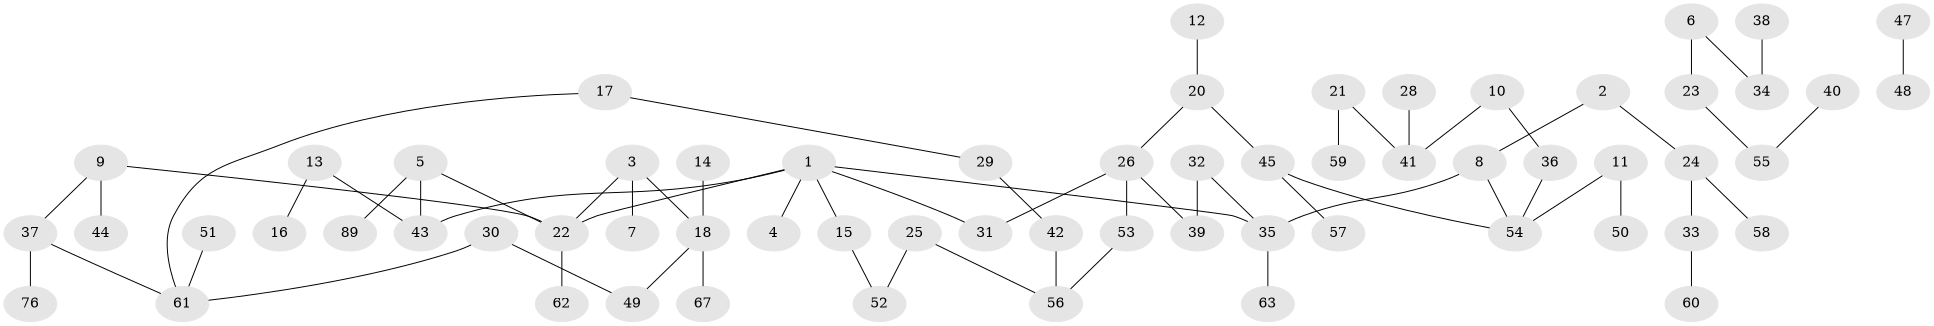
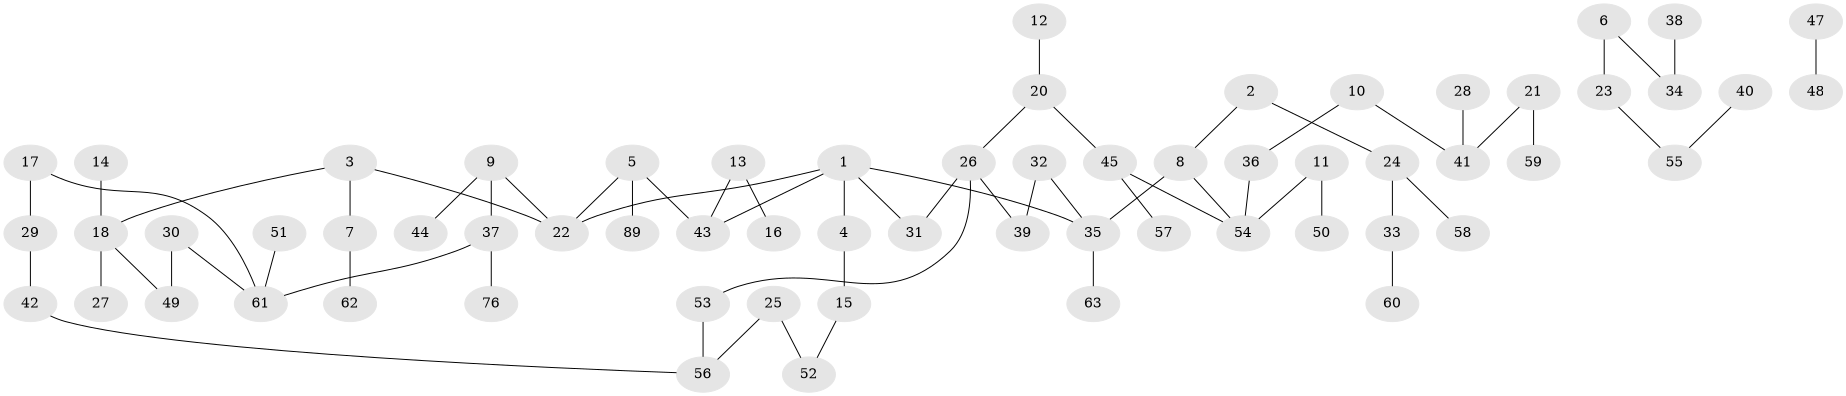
edge "1" -- "15": now "4" -- "15"
edge "22" -- "62": now "7" -- "62"
node "67": label "67" -> "27"
